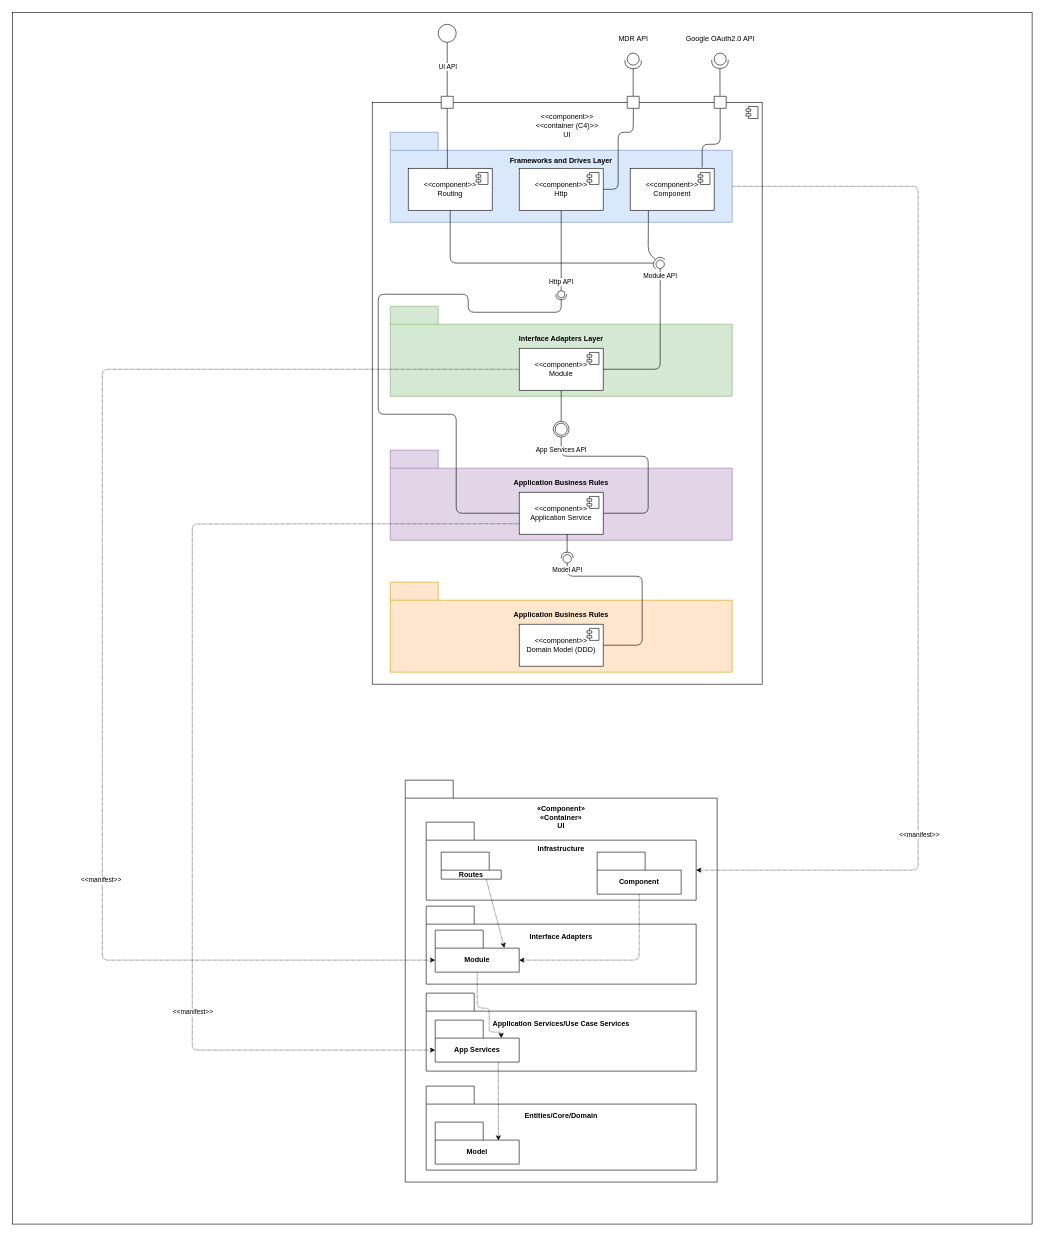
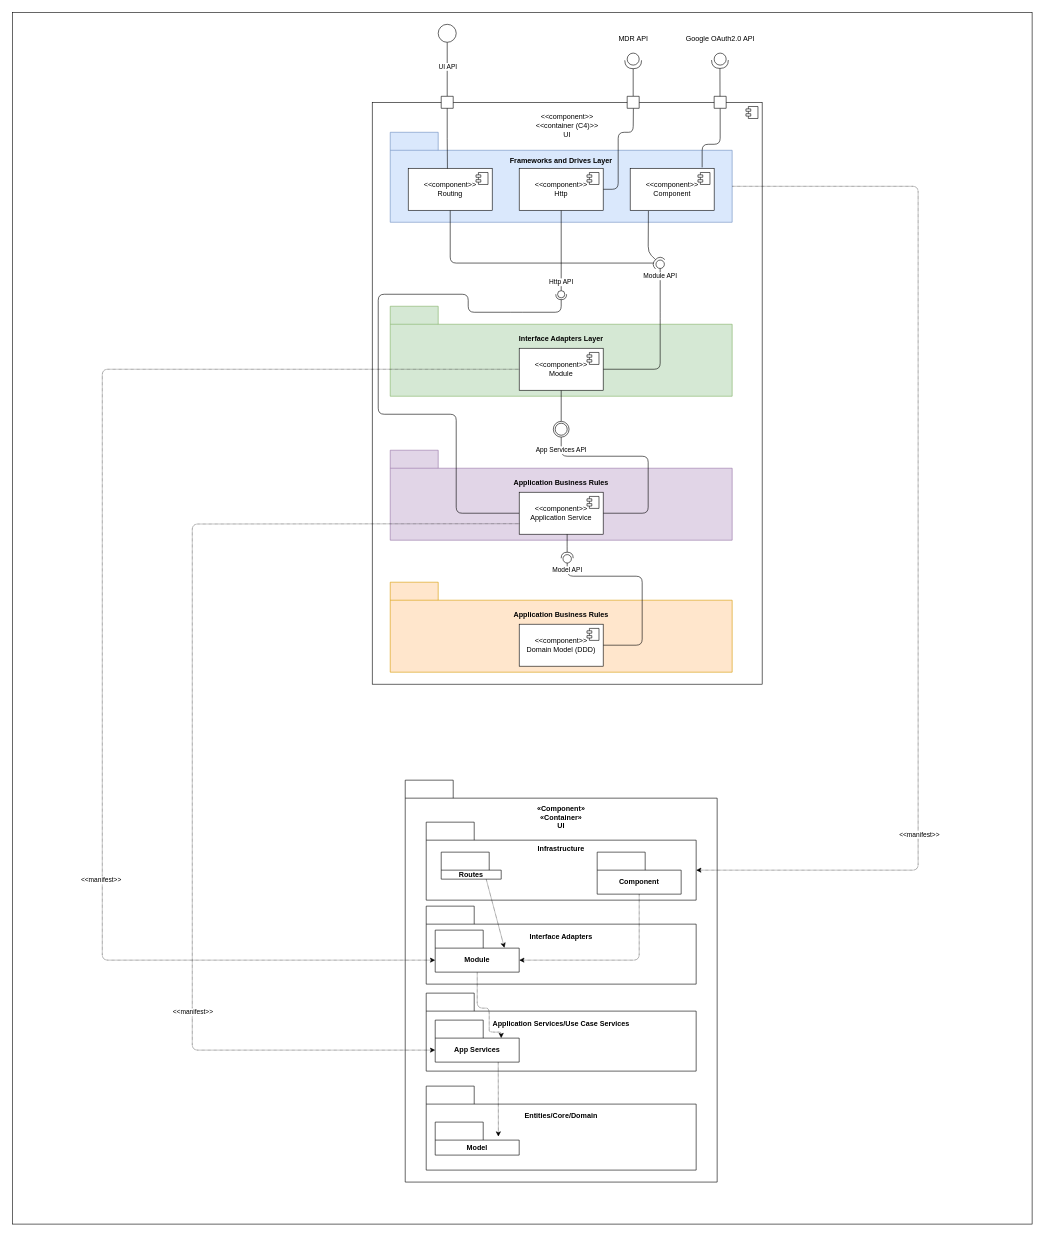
node "Model": size 84x42 -> 84x33
